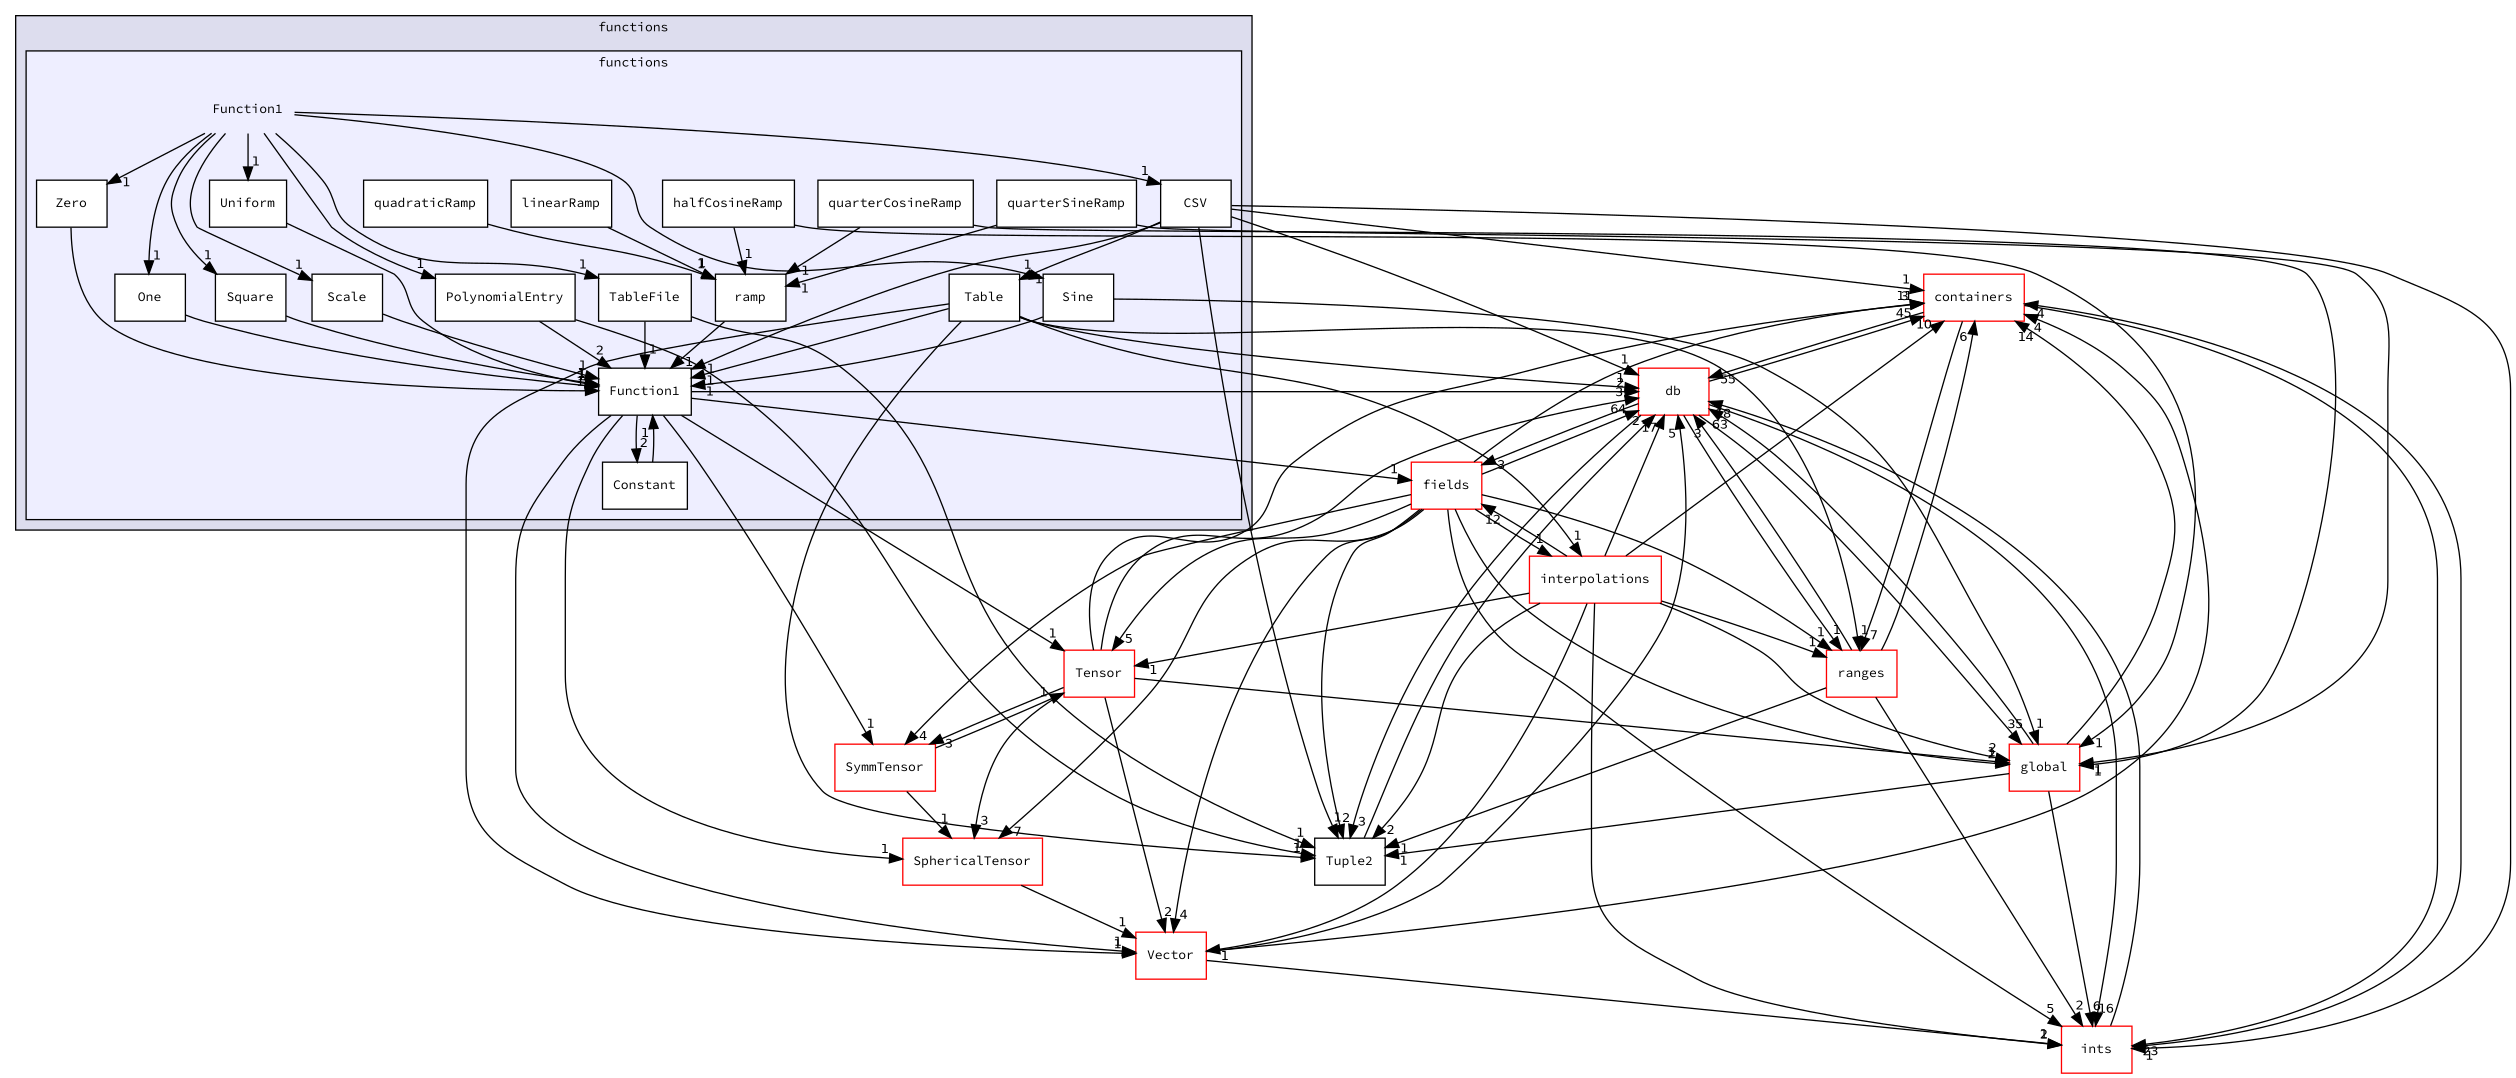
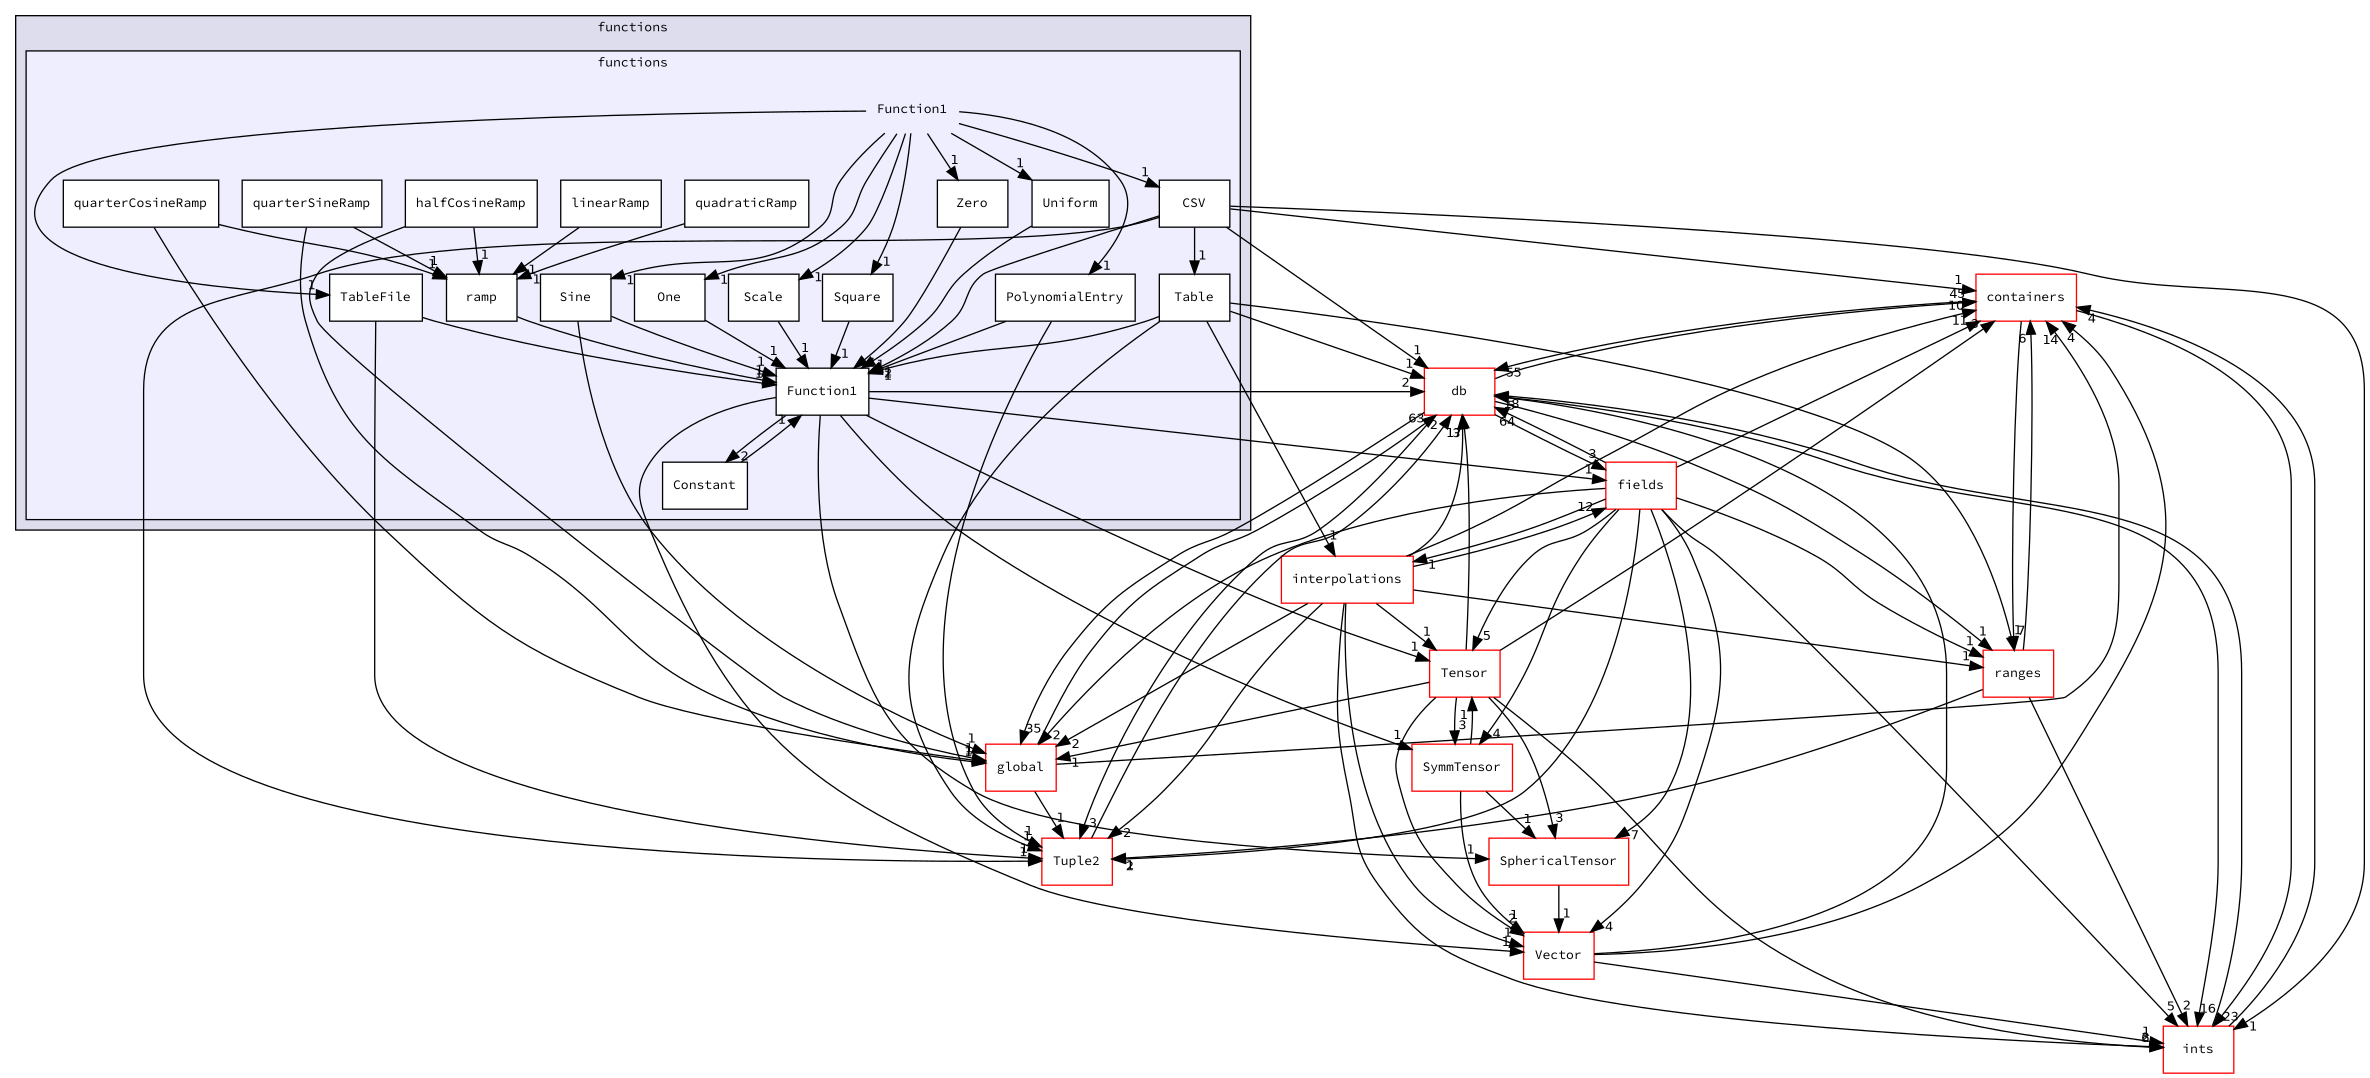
edge "ranges" -> "db": removed
edge "Table" -> "Vector": now "SymmTensor" -> "Vector"
node "Tuple2": color black -> red
edge "global" -> "ints": now "Tensor" -> "ints"
